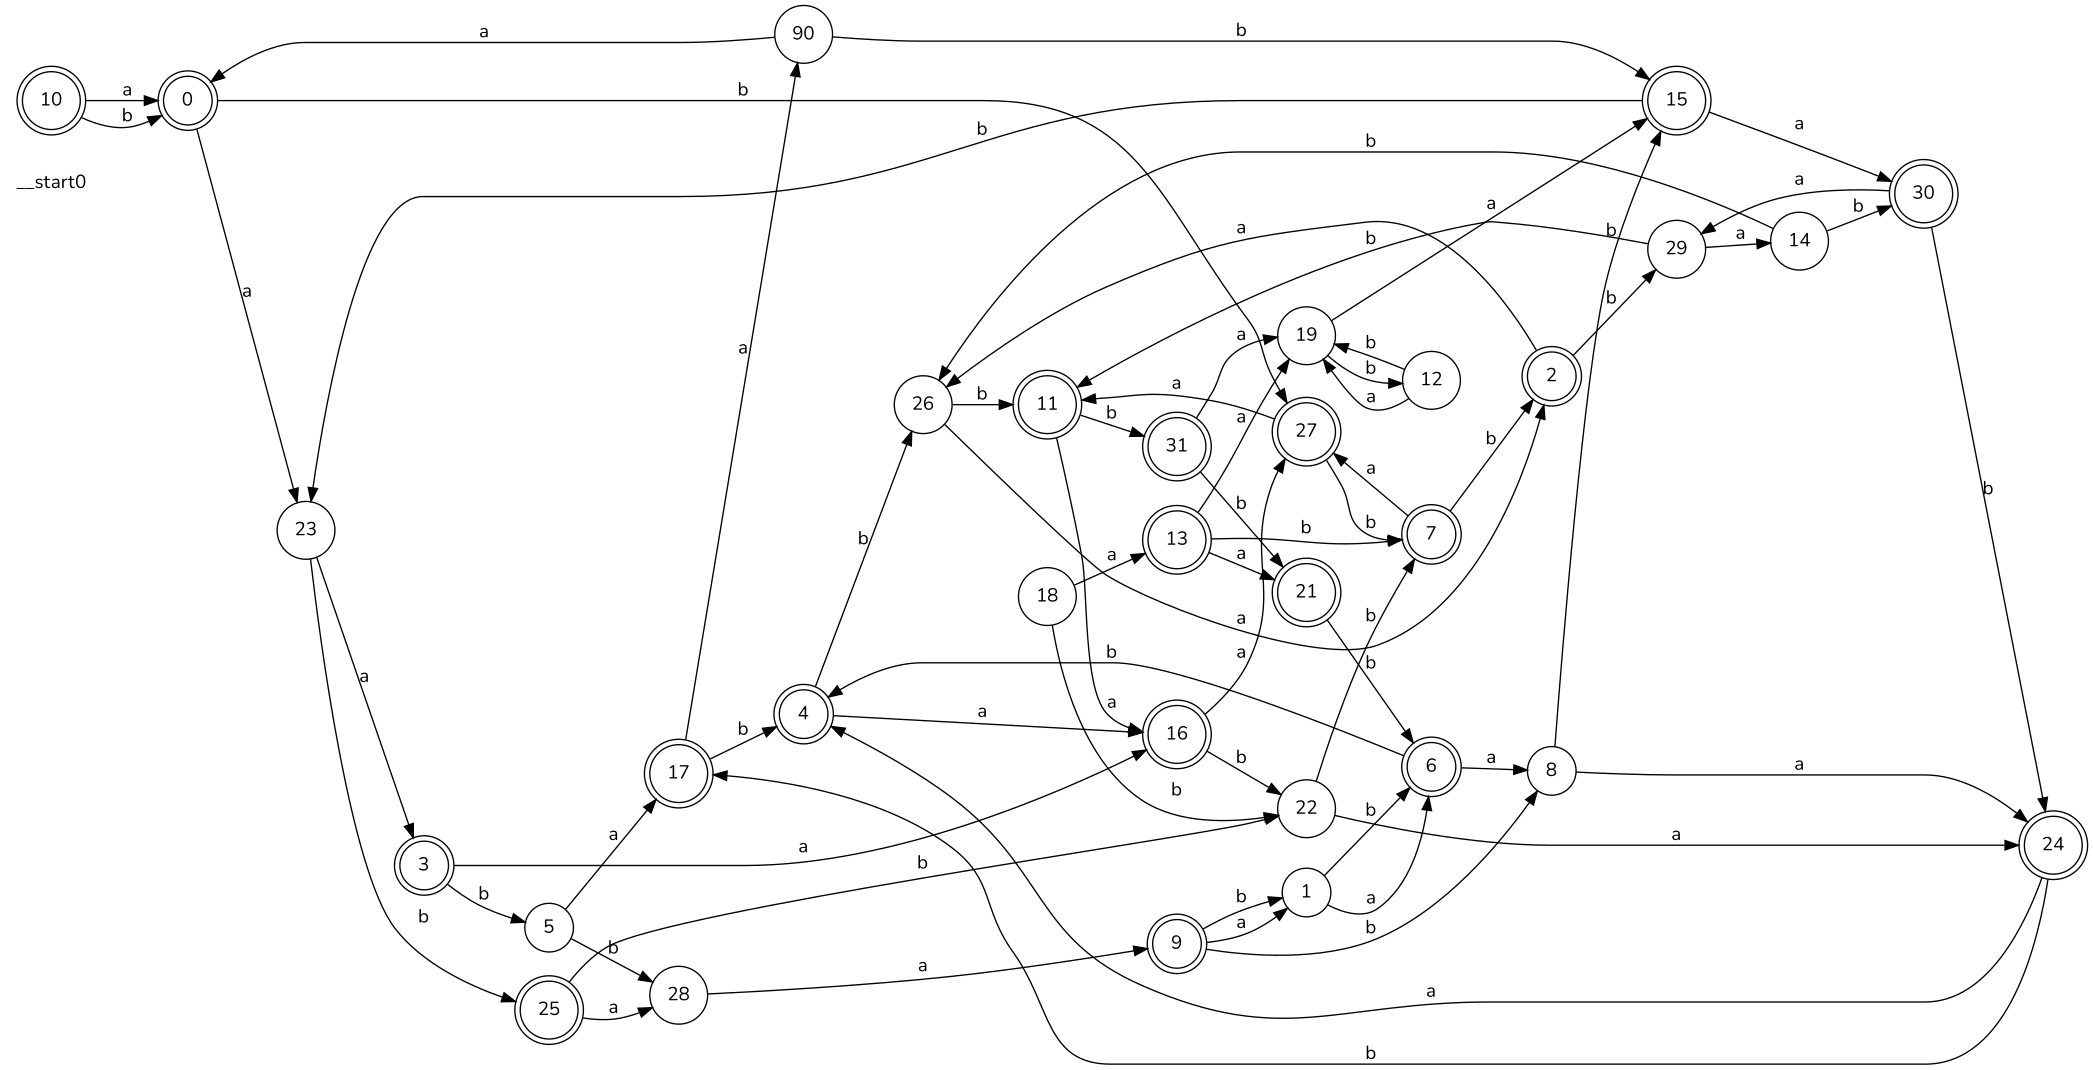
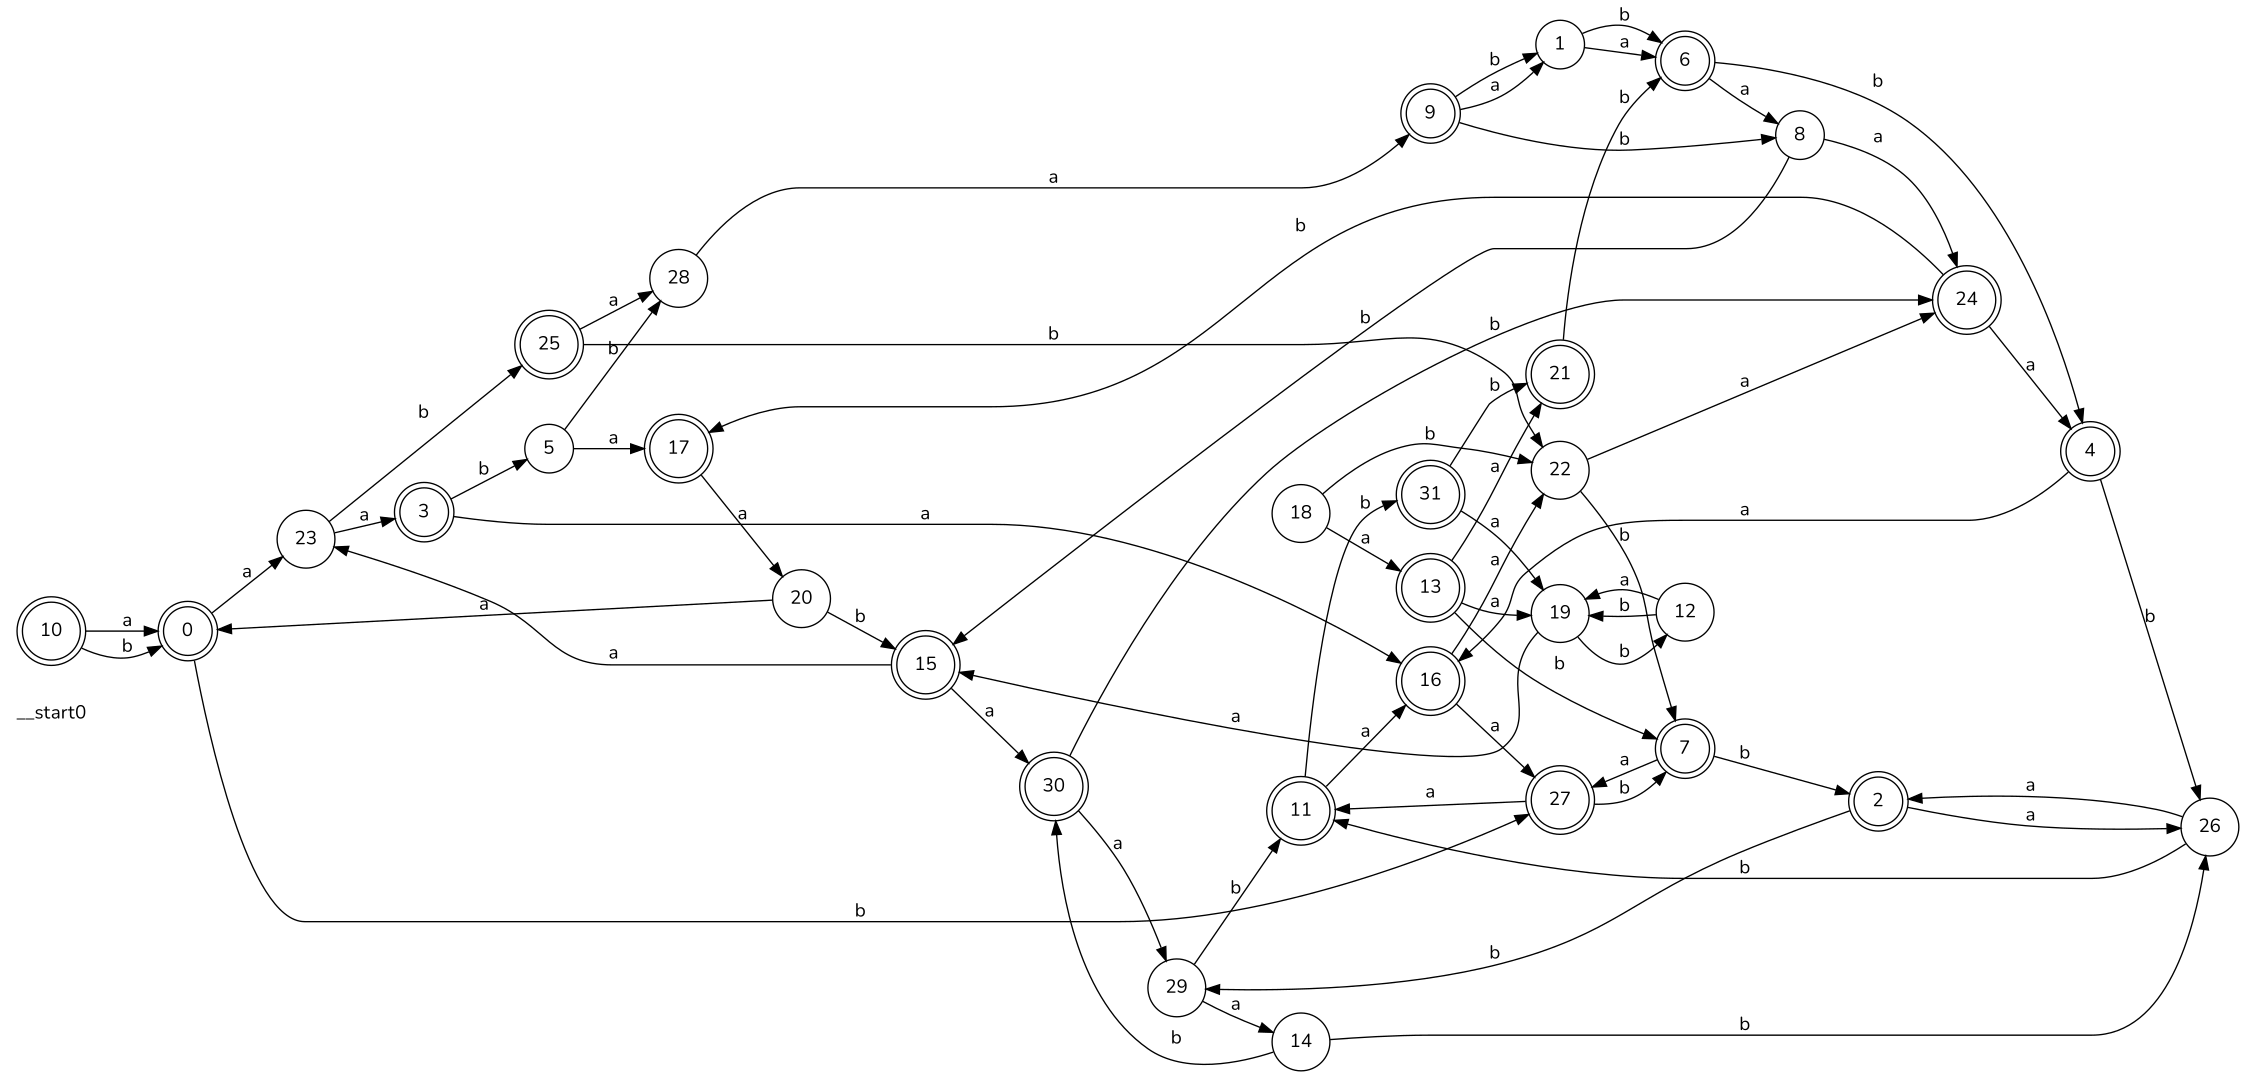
node "90": label "90" -> "20"
edge "15" -> "23": label "b" -> "a"
edge "17" -> "4": removed, label "b"
edge "16" -> "22": label "b" -> "a"
